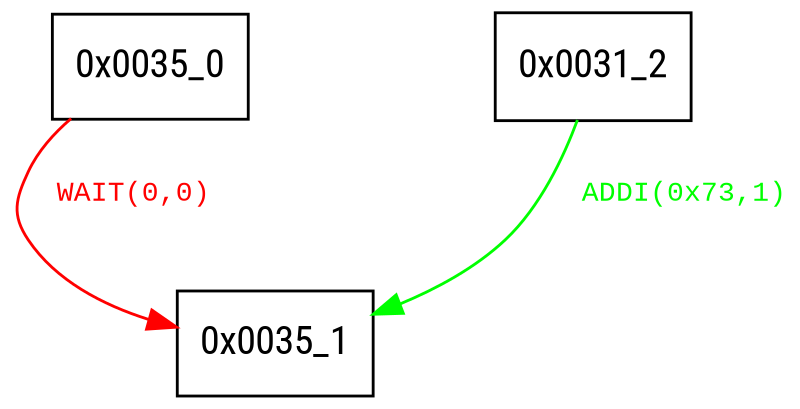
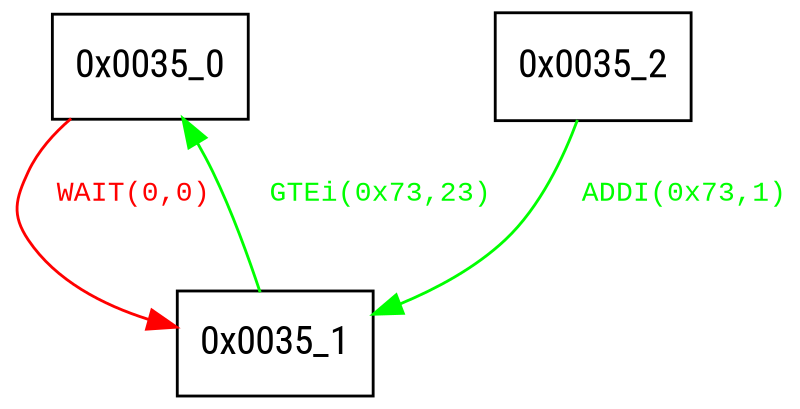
node "0x0031_2": label "0x0031_2" -> "0x0035_2"
edge "0x0035_1" -> "0x0035_0": added, label "GTEi(0x73,23)"
